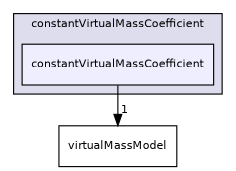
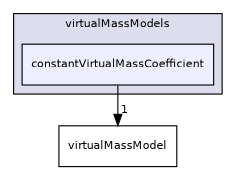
cluster "constantVirtualMassCoefficient": label "constantVirtualMassCoefficient" -> "virtualMassModels"
